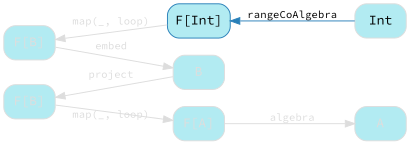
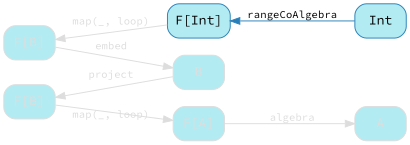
node "Int": color #dddddd -> #2980b9
